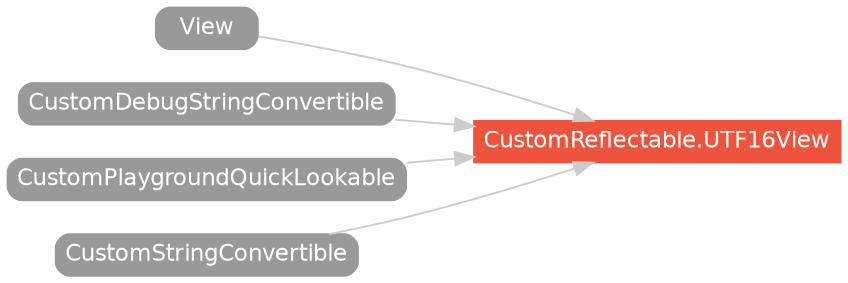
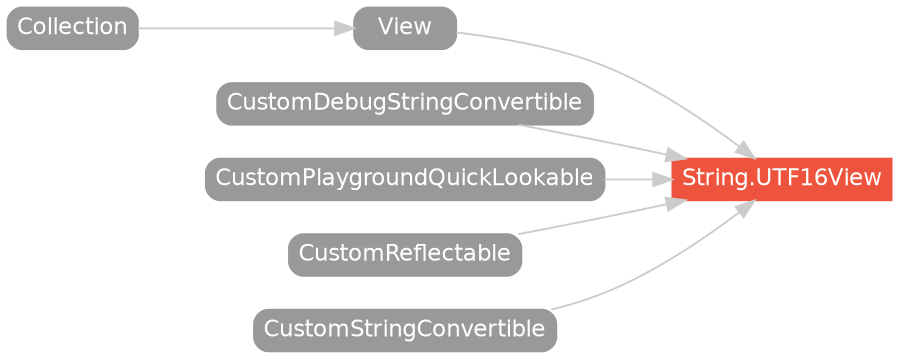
node "Collection": added
node "CustomReflectable.UTF16View": label "CustomReflectable.UTF16View" -> "String.UTF16View"
node "CustomReflectable": added
